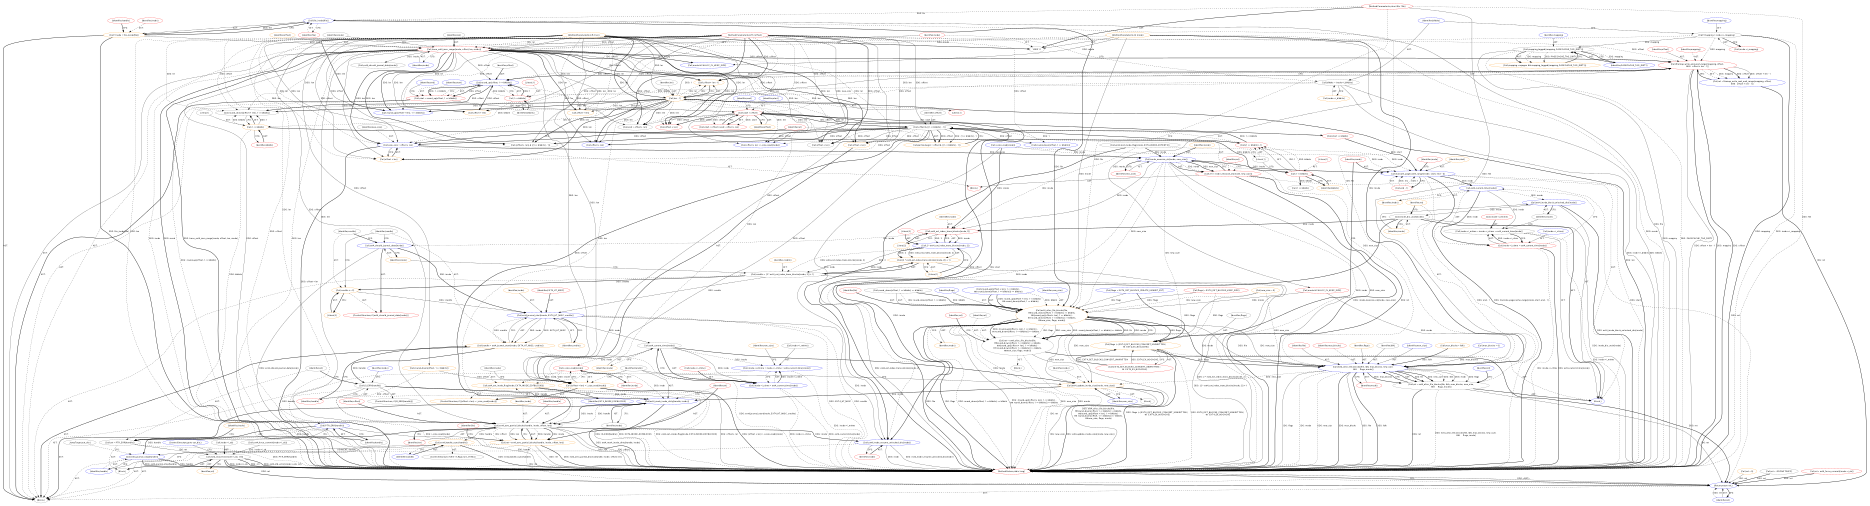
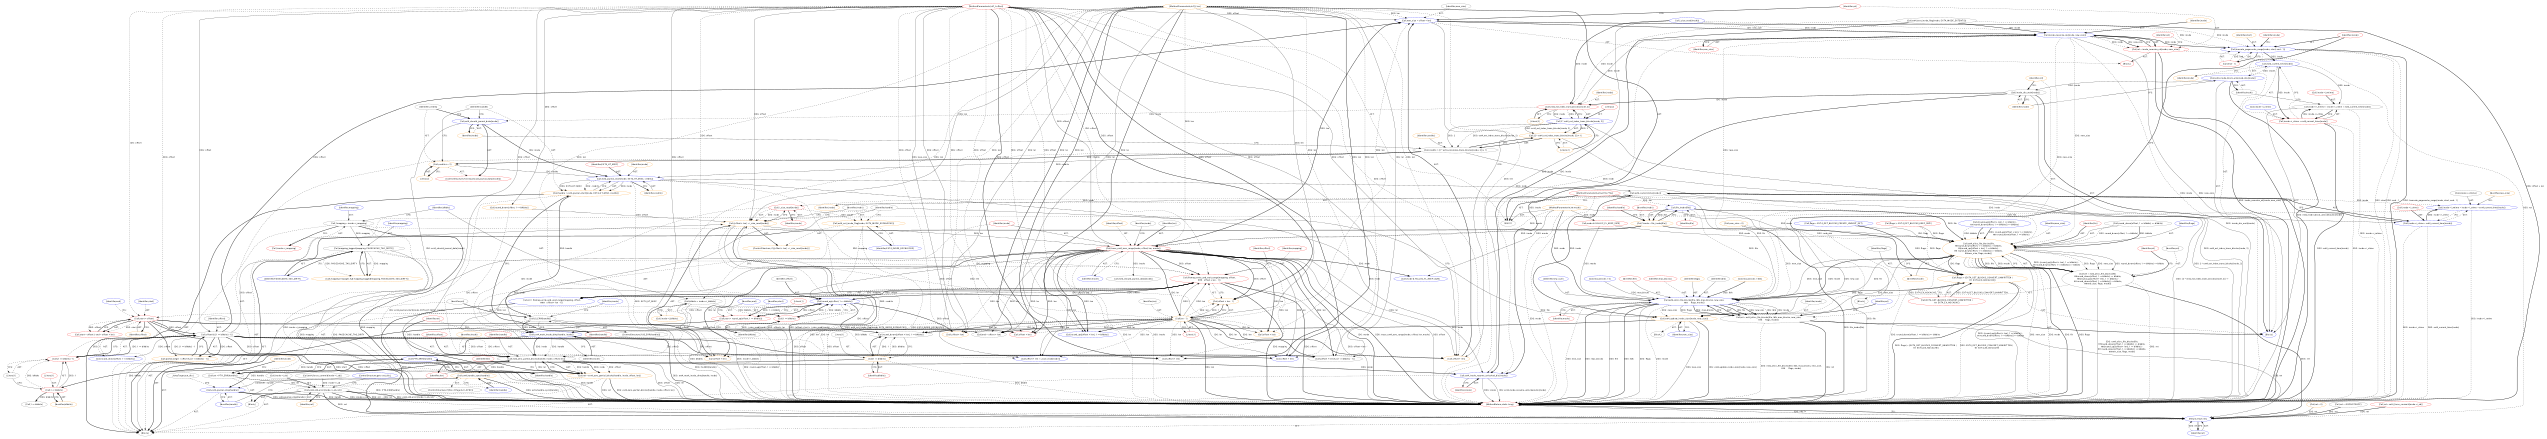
edge "(Call,start = round_up(offset, 1 << blkbits))" -> "(Call,start < offset)": removed, label "DDG: start"
node "(Call,start >> blkbits)": removed
edge "(Call,trace_ext4_zero_range(inode, offset, len, mode))" -> "(Call,(offset + len) > i_size_read(inode))": reversed
